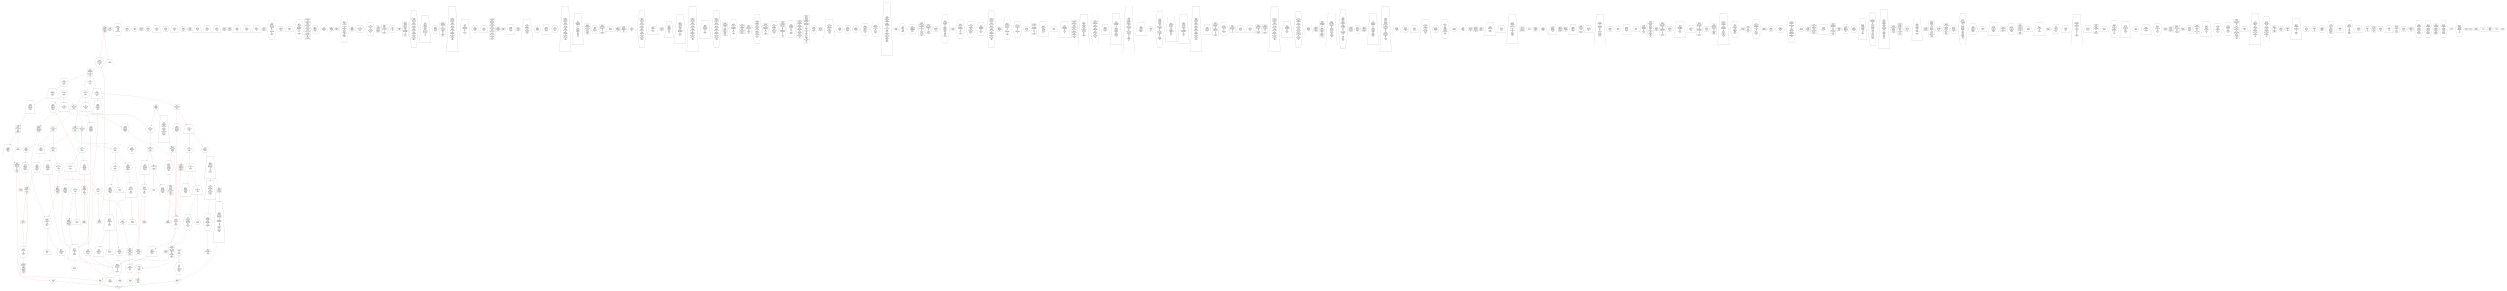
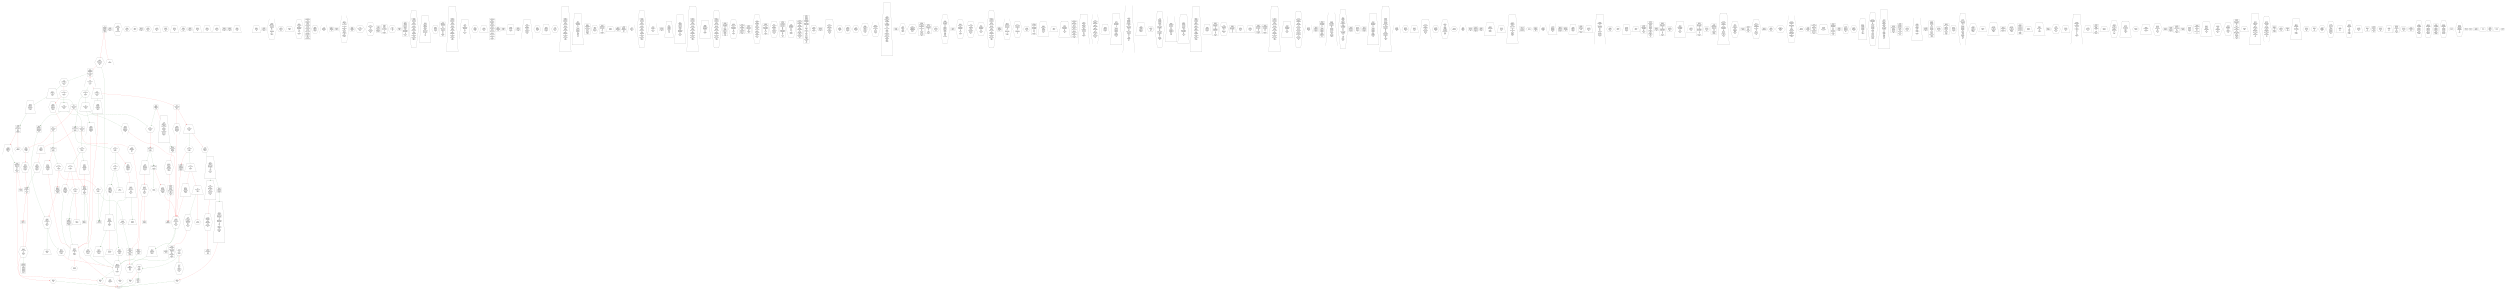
node "# 0x323 JUMPDEST PUSHX Data JUMP": removed
